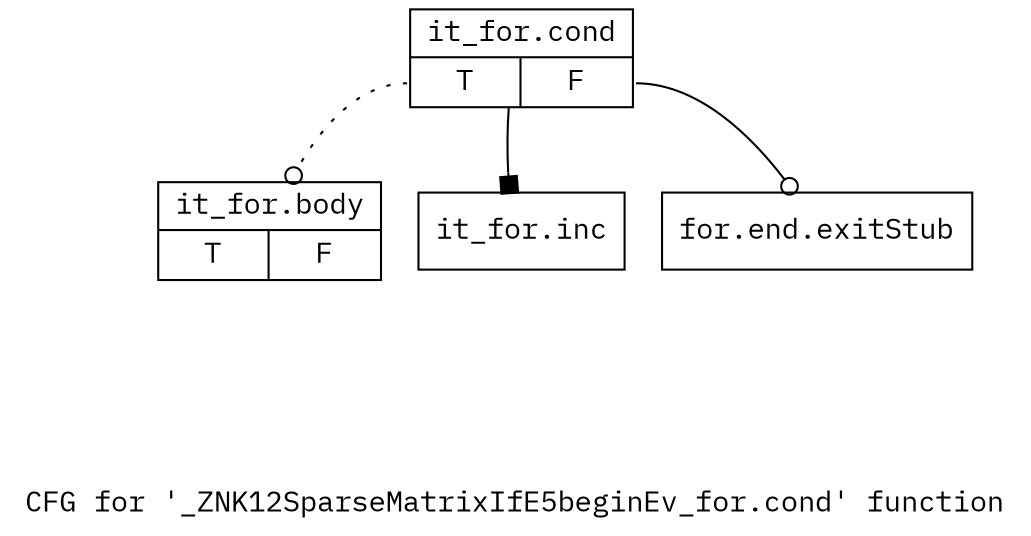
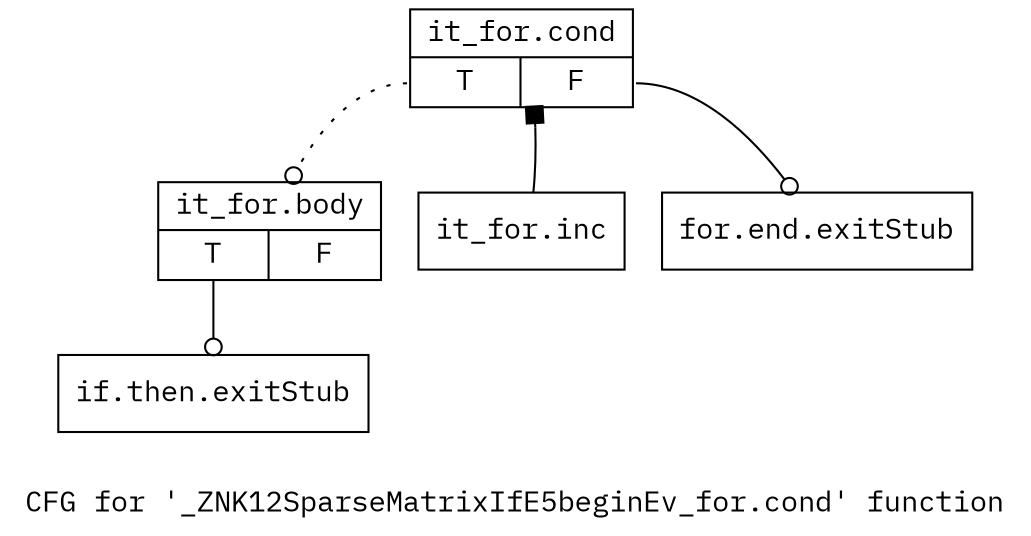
edge "it_for.cond" -> "it_for.inc": reversed
node "if.then.exitStub": added
